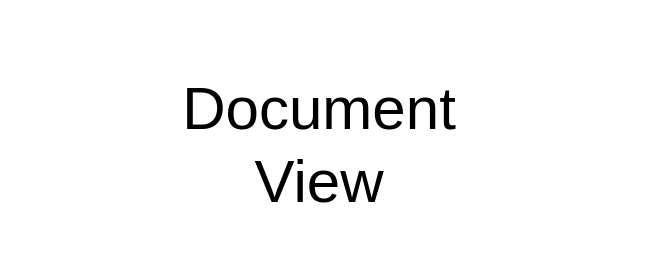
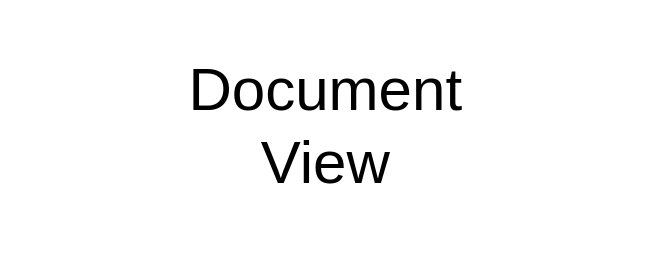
node "Document View": moved (319, 144) -> (326, 126)
